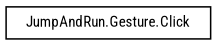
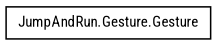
node "JumpAndRun.Gesture.Click": label "JumpAndRun.Gesture.Click" -> "JumpAndRun.Gesture.Gesture"
